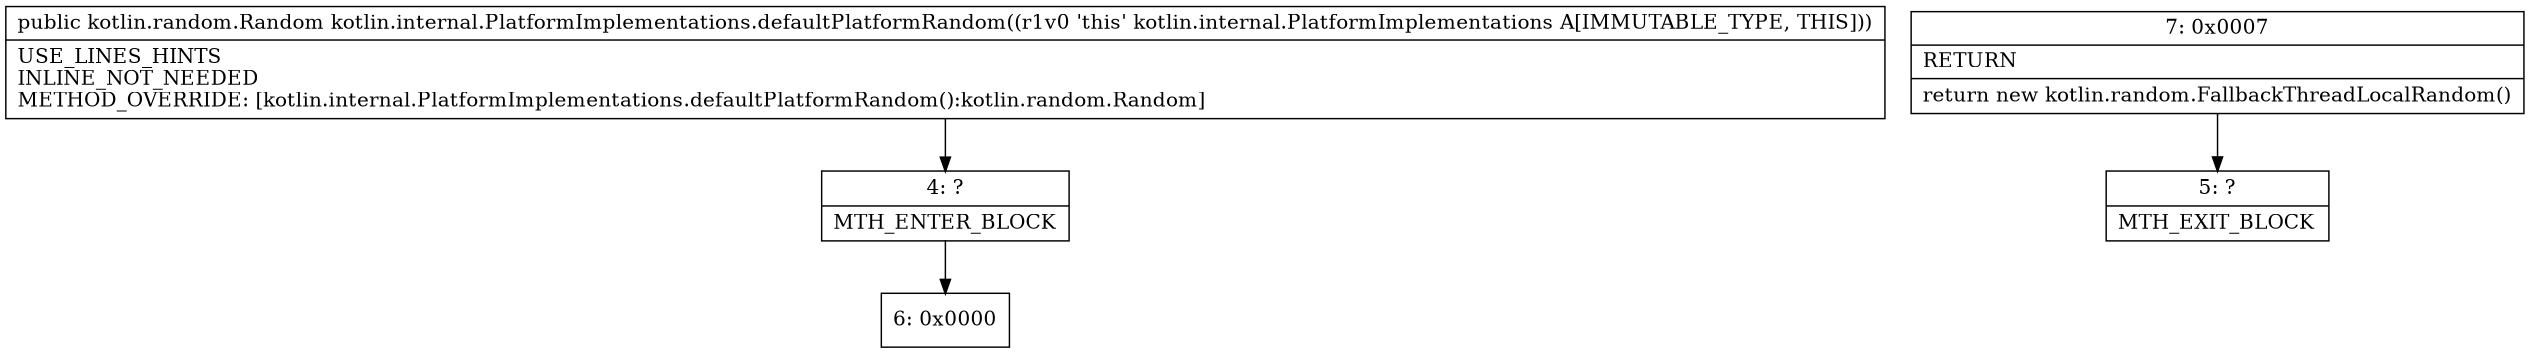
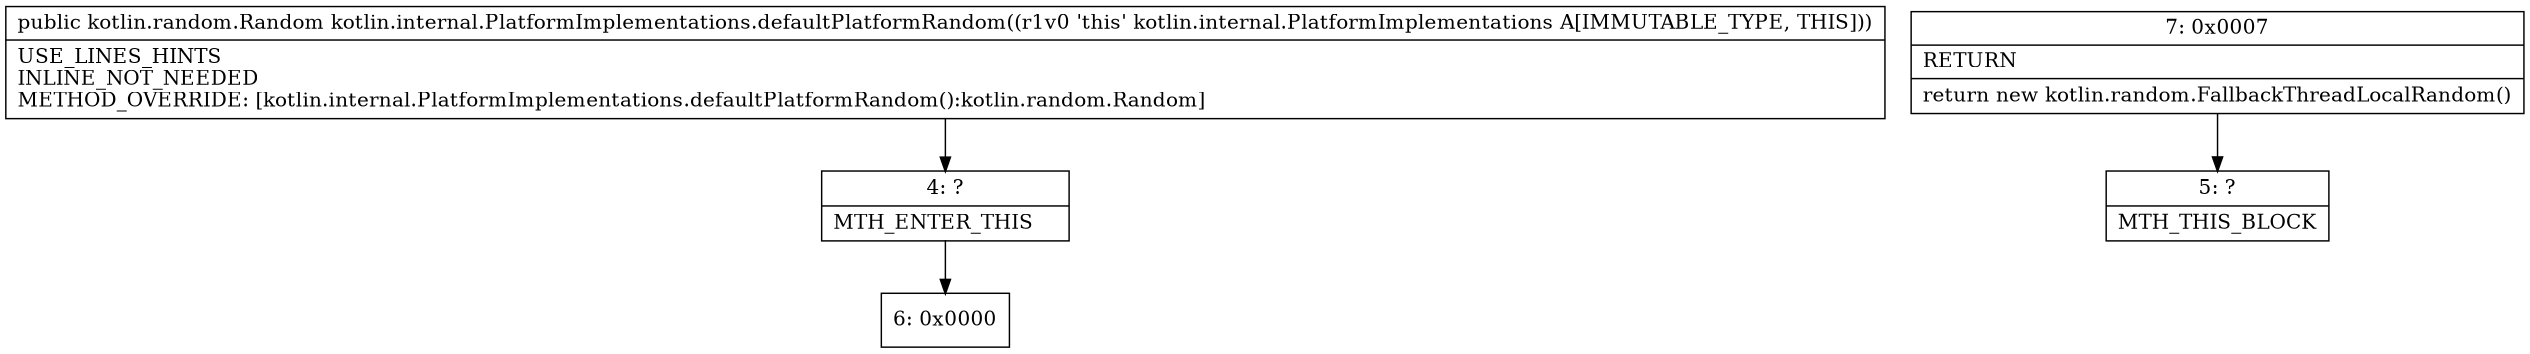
node "4: ?": text "MTH_ENTER_BLOCK" -> "MTH_ENTER_THIS"
node "5: ?": text "MTH_EXIT_BLOCK" -> "MTH_THIS_BLOCK"
